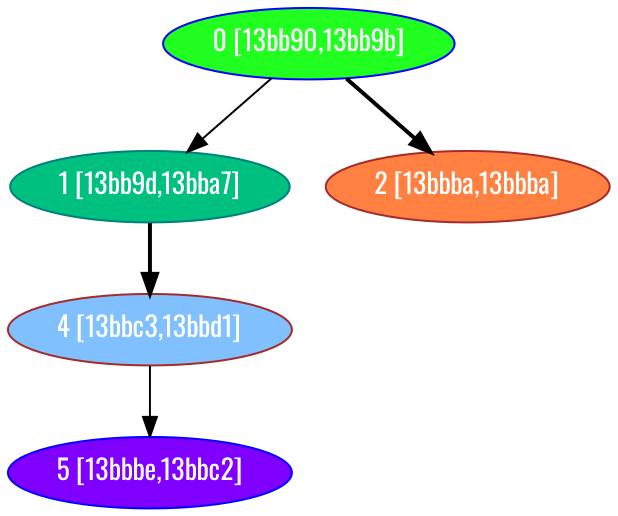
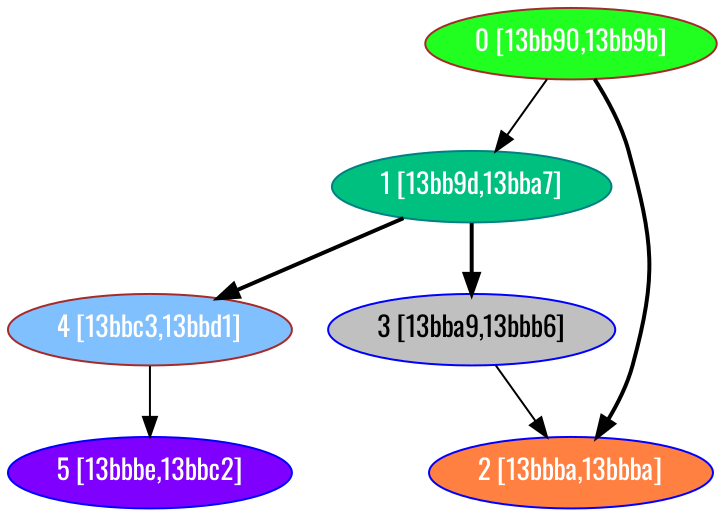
node "0 [13bb90,13bb9b]": color blue -> brown
node "2 [13bbba,13bbba]": color brown -> blue
node "3 [13bba9,13bbb6]": added
